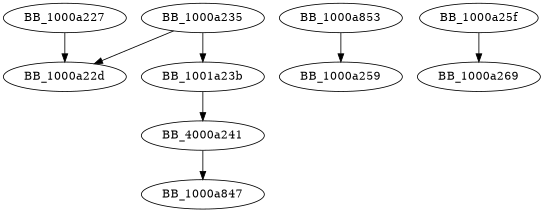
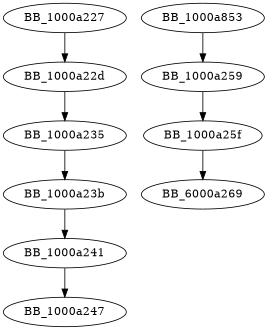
edge "BB_1000a235" -> "BB_1000a22d": reversed
node "BB_1001a23b": label "BB_1001a23b" -> "BB_1000a23b"
node "BB_1000a269": label "BB_1000a269" -> "BB_6000a269"
edge "BB_1000a259" -> "BB_1000a25f": added
node "BB_4000a241": label "BB_4000a241" -> "BB_1000a241"
node "BB_1000a847": label "BB_1000a847" -> "BB_1000a247"
